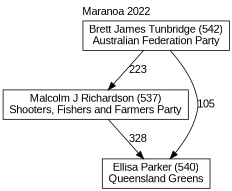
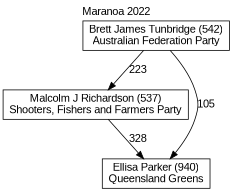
node "Ellisa Parker (540) Queensland Greens": label "Ellisa Parker (540) Queensland Greens" -> "Ellisa Parker (940) Queensland Greens"
